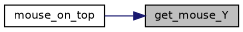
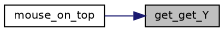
node "get_mouse_Y": label "get_mouse_Y" -> "get_get_Y"
